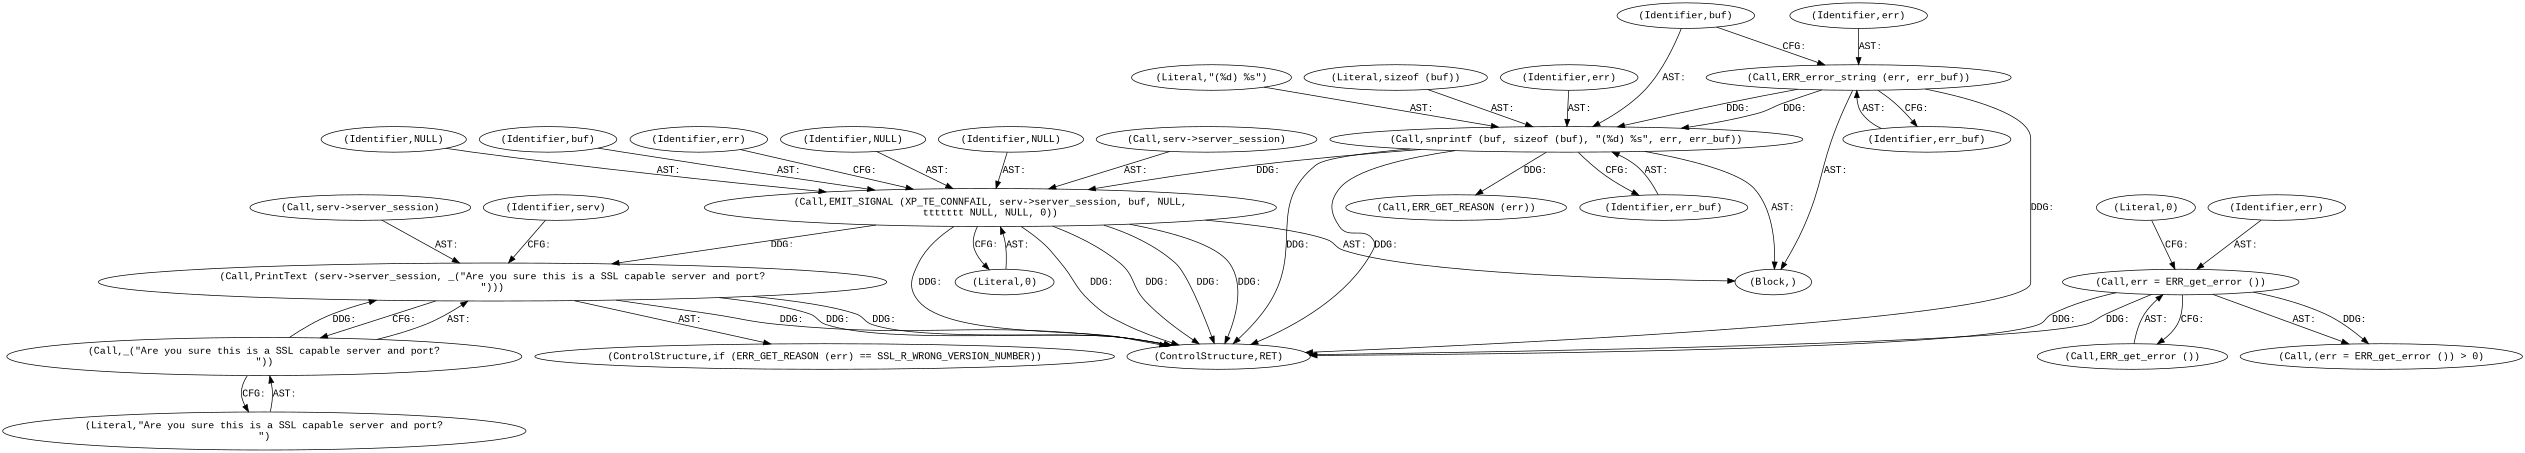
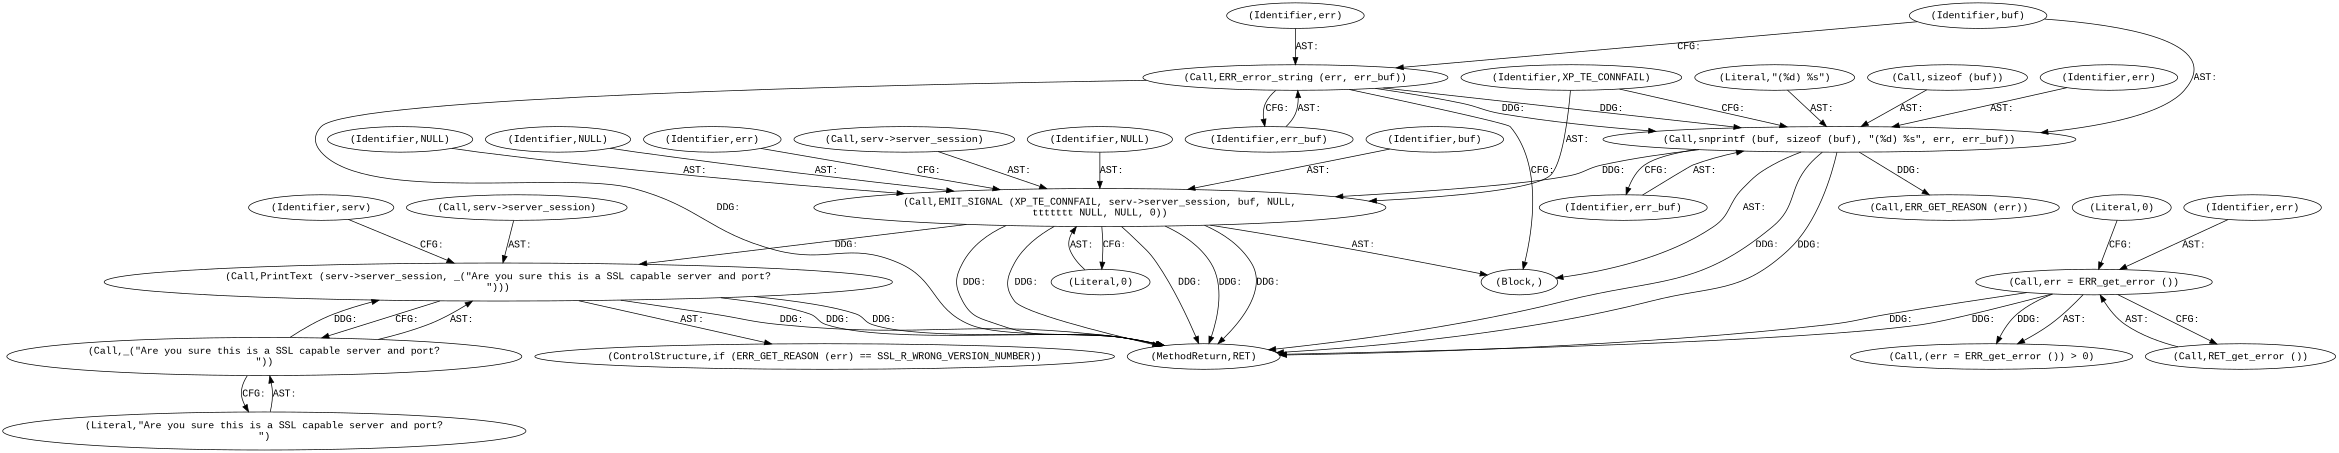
node "(Literal,sizeof (buf))": label "(Literal,sizeof (buf))" -> "(Call,sizeof (buf))"
node "(Identifier,XP_TE_CONNFAIL)": added
edge "(Call,ERR_error_string (err, err_buf))" -> "(Block,)": label "AST: " -> "CFG: "
node "(ControlStructure,RET)": label "(ControlStructure,RET)" -> "(MethodReturn,RET)"
node "(Call,ERR_get_error ())": label "(Call,ERR_get_error ())" -> "(Call,RET_get_error ())"
